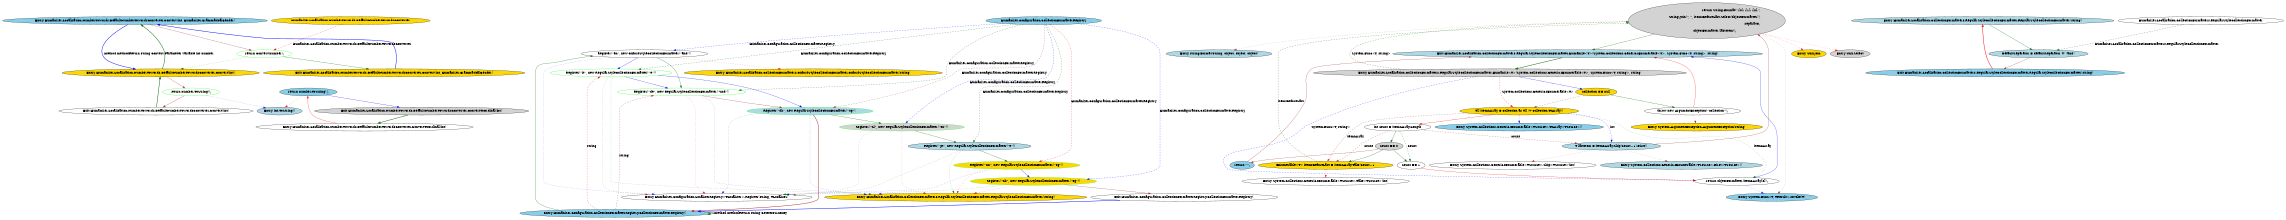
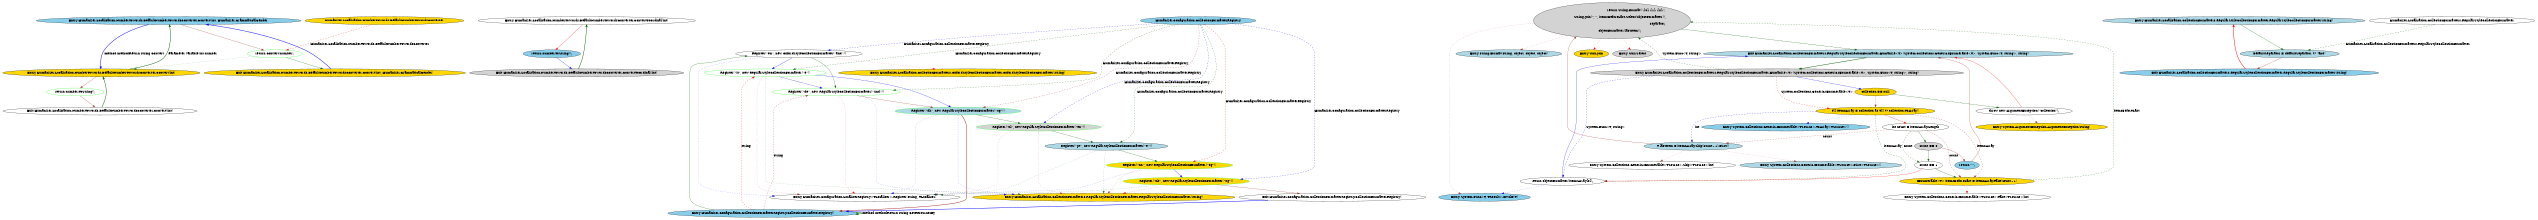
node "Entry int.ToString()": removed
edge "T[] itemsArray = collection as T[] ?? collection.ToArray()" -> "return objectFormatter(itemsArray[0]);": style dotted -> dashed
edge "count == 0" -> "IEnumerable<T> itemsBeforeLast = itemsArray.Take(count - 1)": now "count == 1" -> "IEnumerable<T> itemsBeforeLast = itemsArray.Take(count - 1)"
